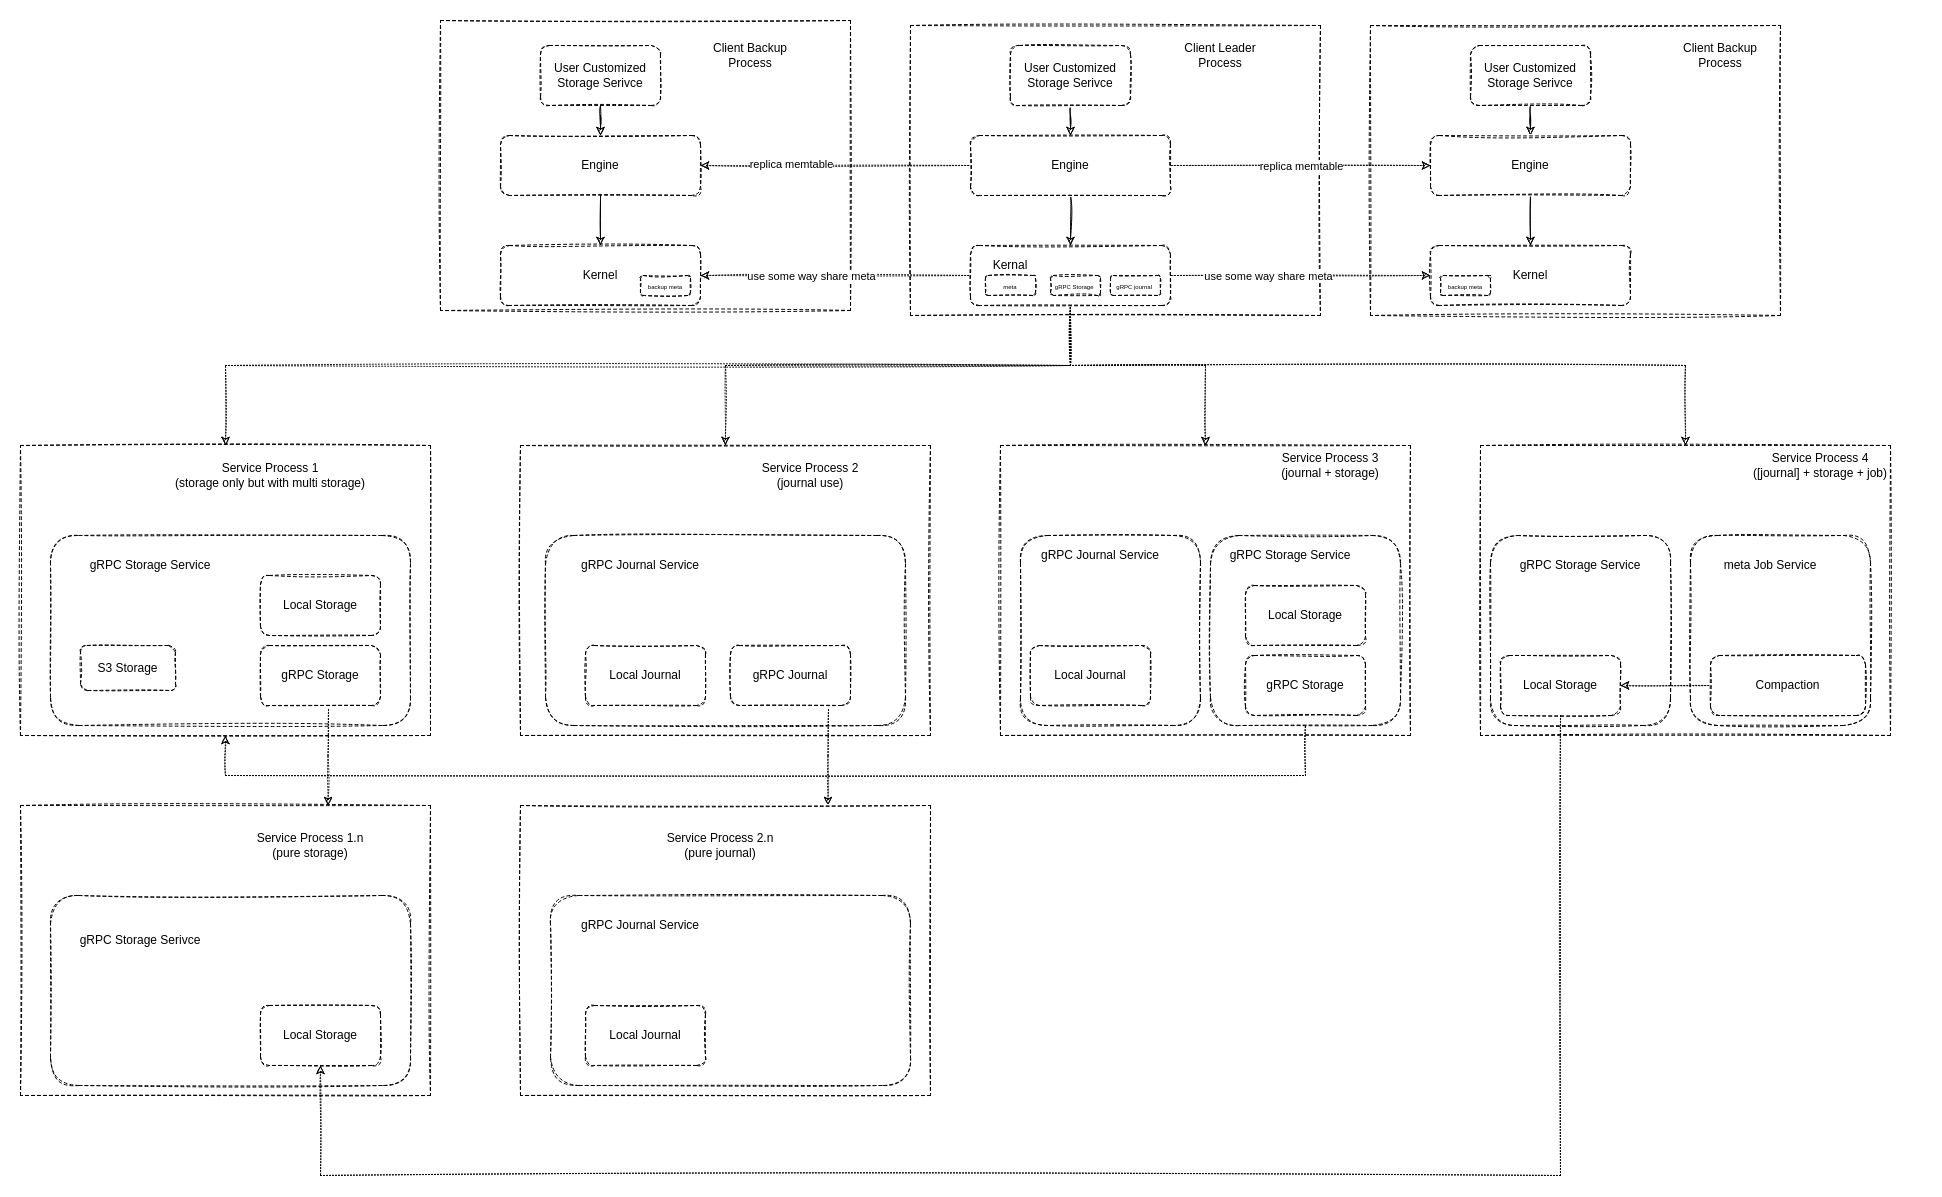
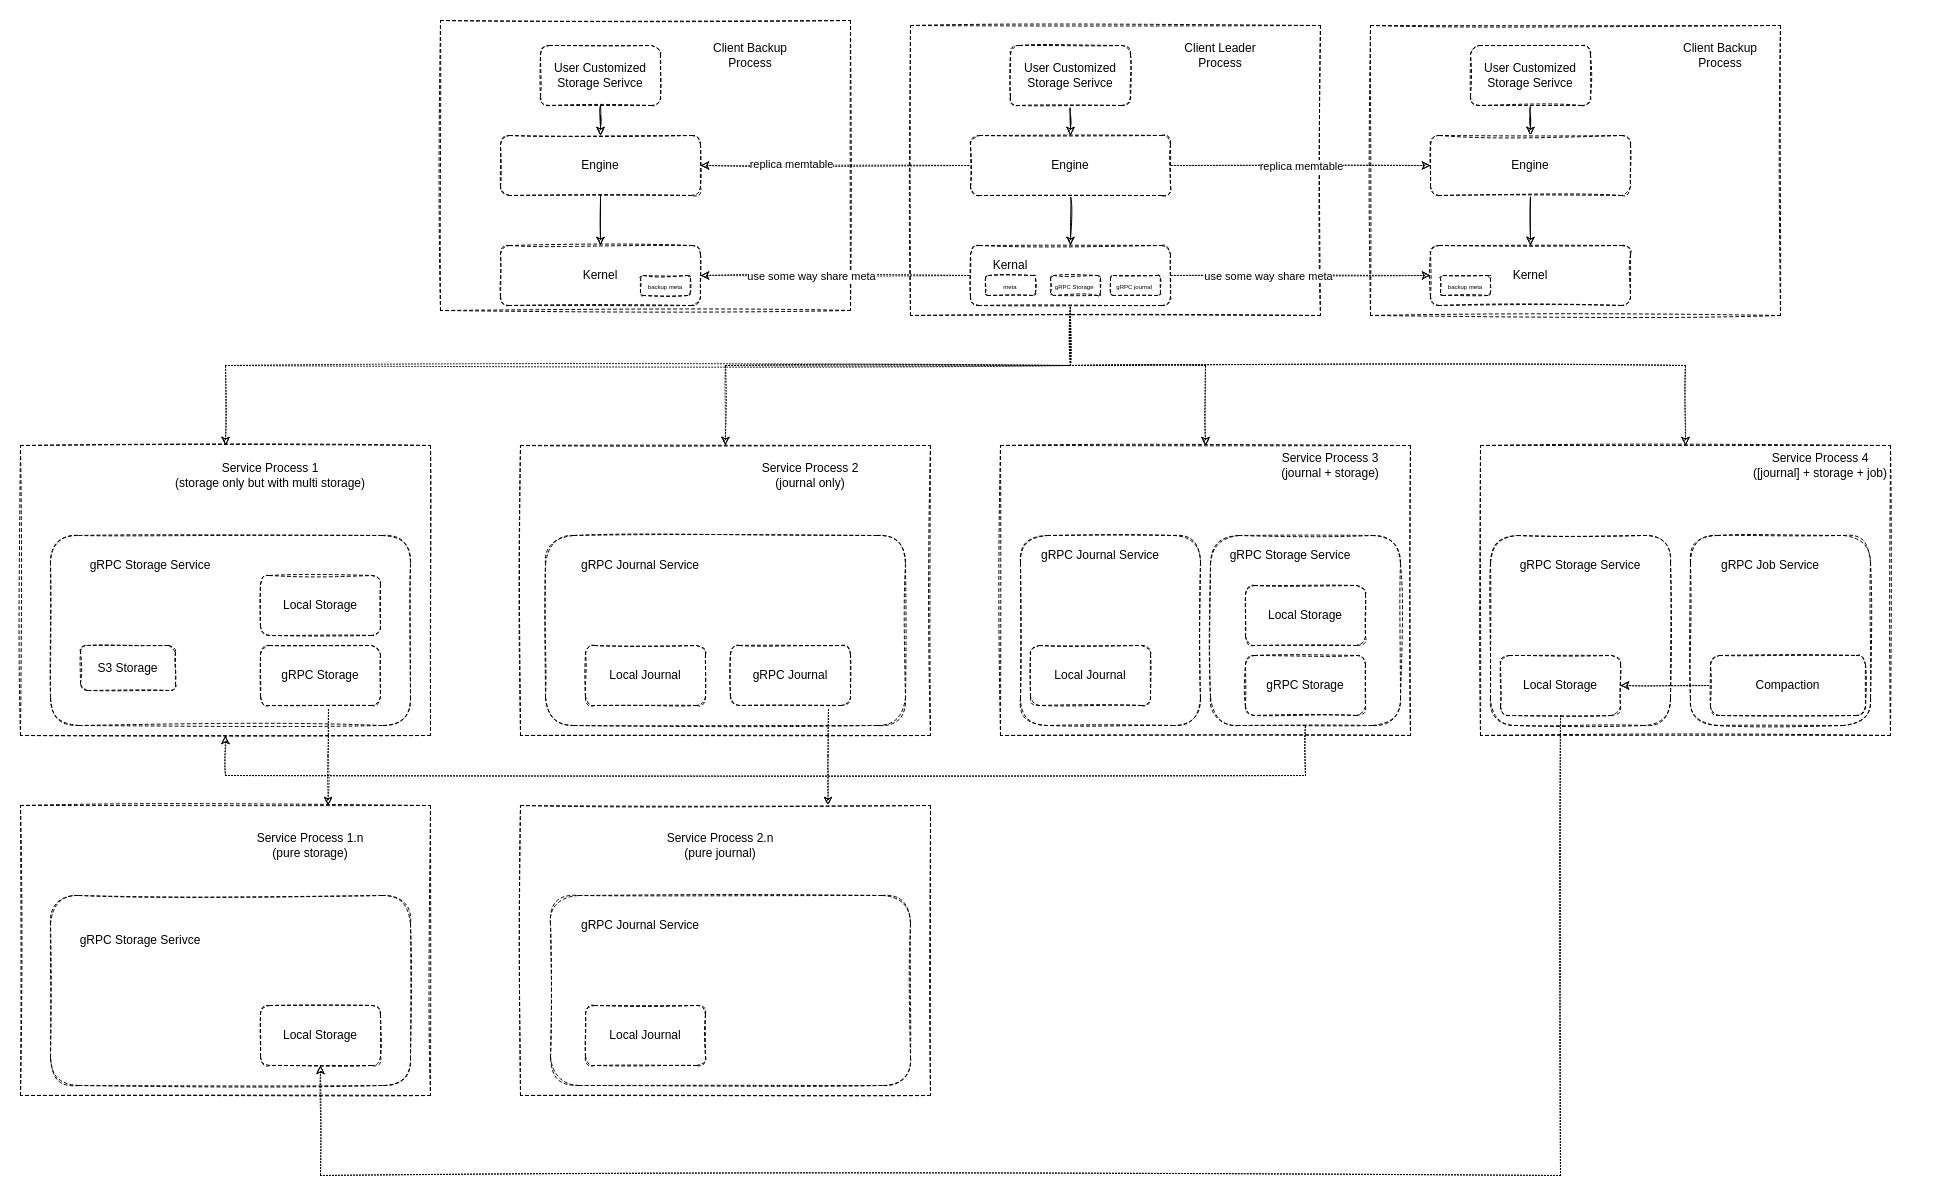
node "Service Process 2 (journal use)": label "Service Process 2 (journal use)" -> "Service Process 2 (journal only)"
node "meta Job Service": label "meta Job Service" -> "gRPC Job Service"
